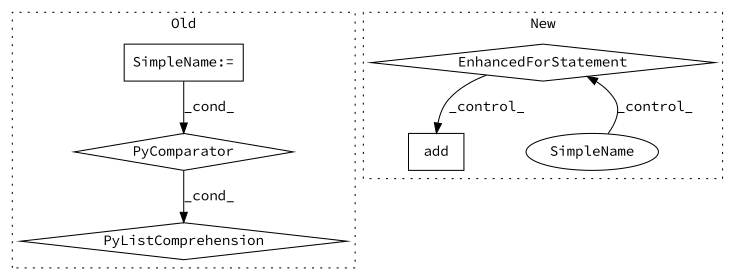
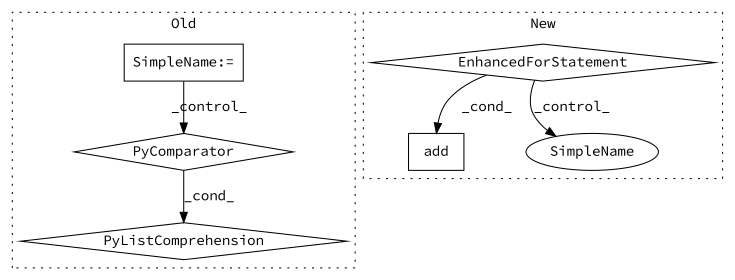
edge "SimpleName" -> "EnhancedForStatement": reversed
edge "SimpleName:=" -> "PyComparator": label "_cond_" -> "_control_"
edge "EnhancedForStatement" -> "add": label "_control_" -> "_cond_"
